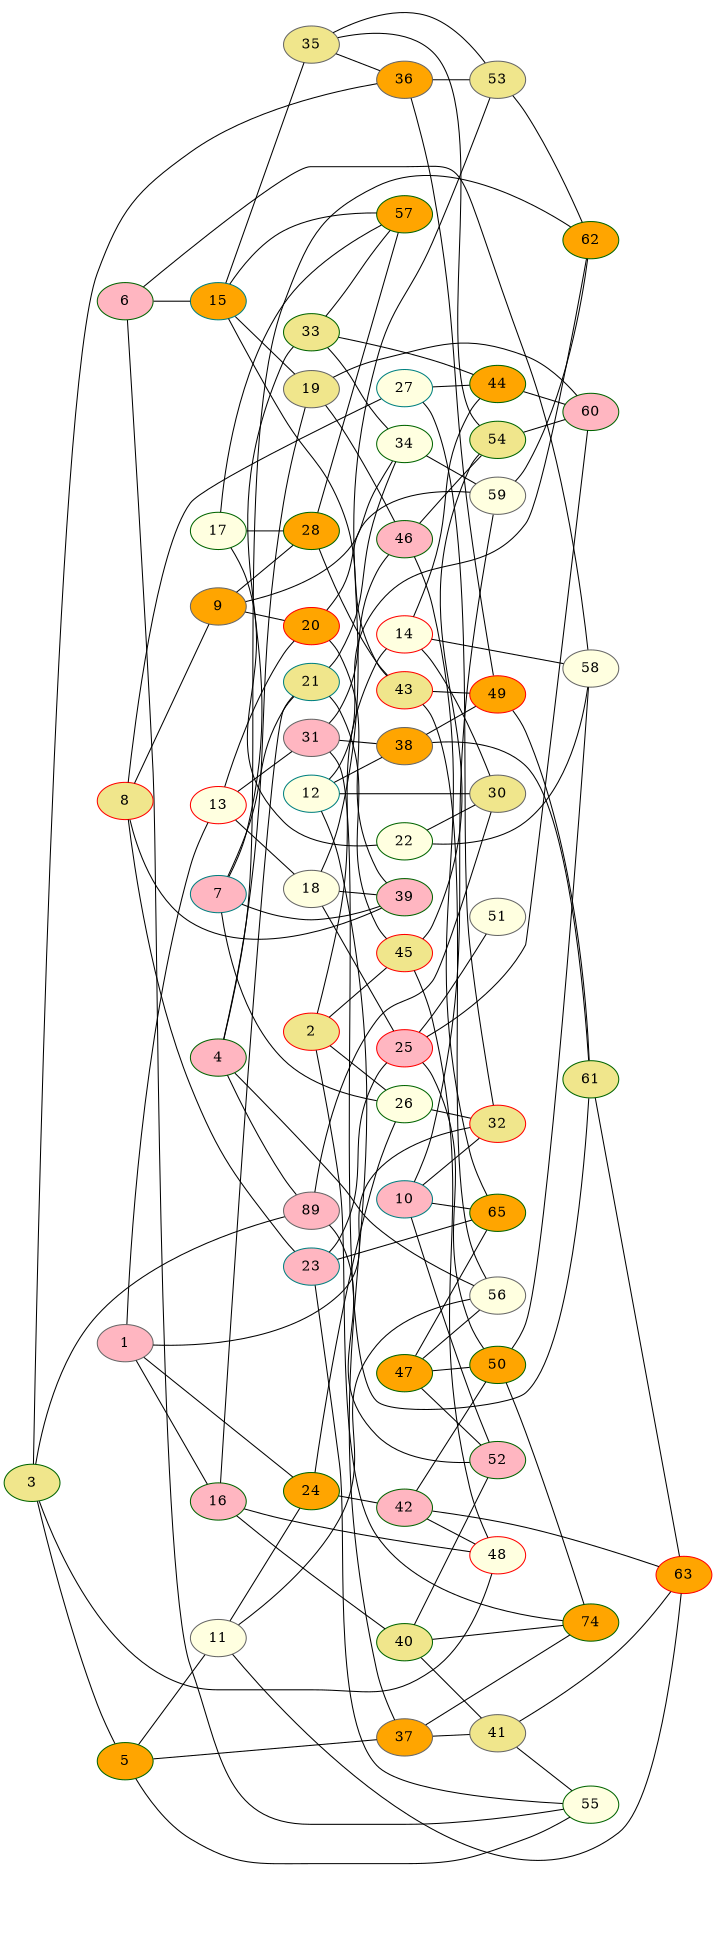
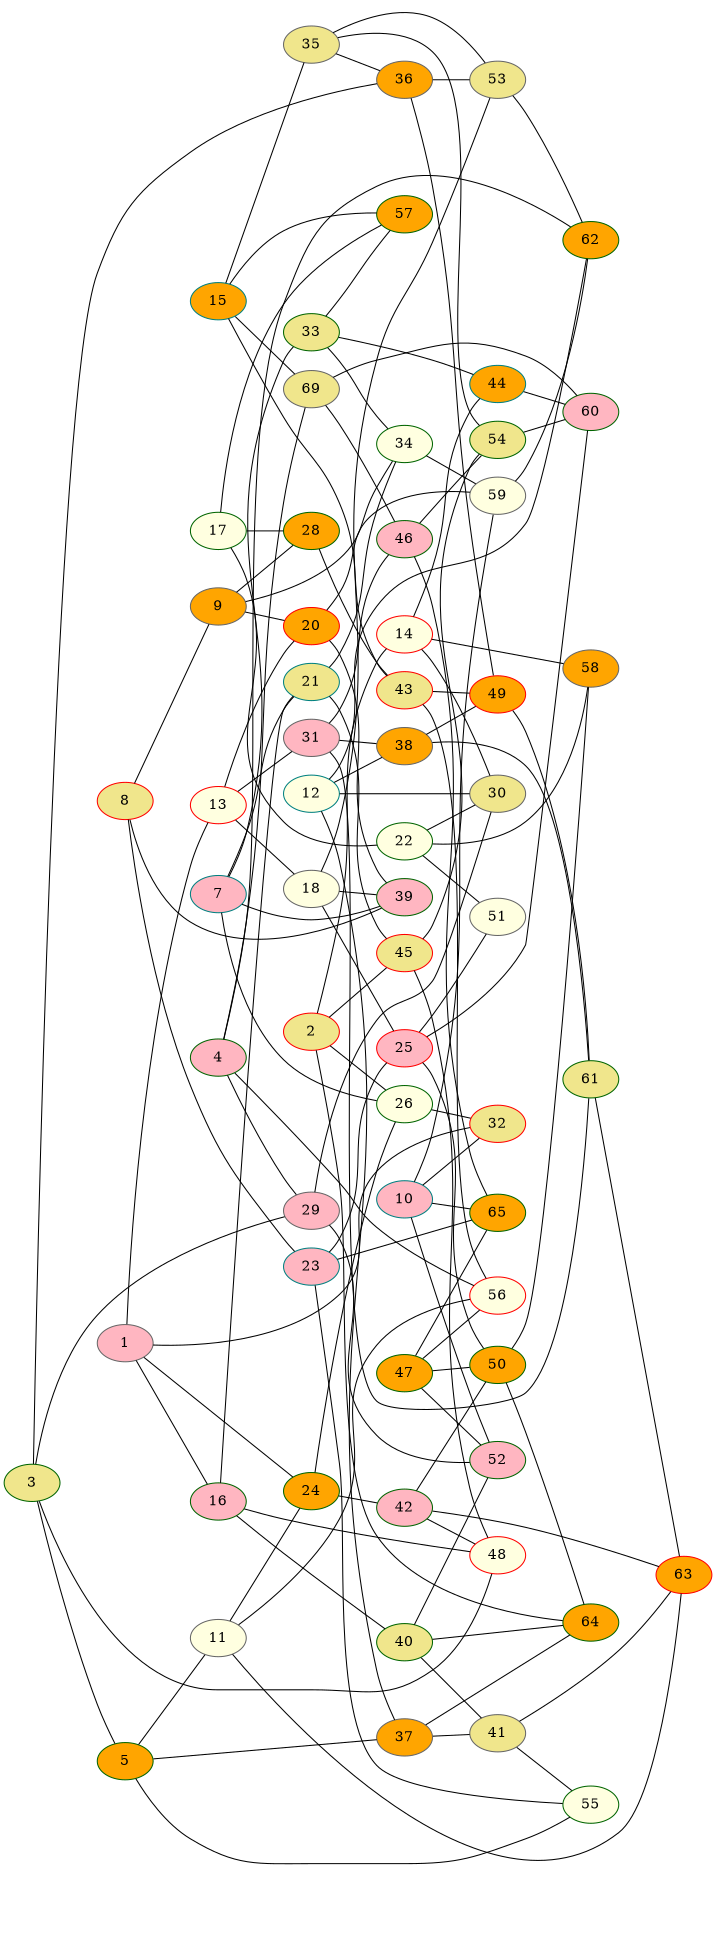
node "6": removed
node "44": color darkgreen -> teal
node "27": removed
node "19": label "19" -> "69"
edge "57" -- "28": removed
node "58": fillcolor lightyellow -> orange
edge "22" -- "51": added
node "89": label "89" -> "29"
node "56": color gray40 -> red
node "74": label "74" -> "64"
